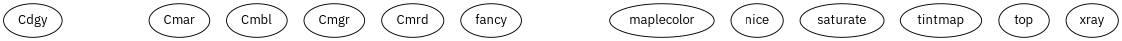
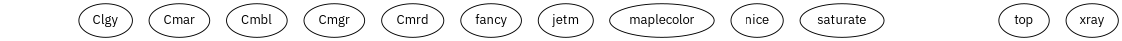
node "Cdgy": removed
node "Clgy": added
node "jetm": added
node "tintmap": removed
